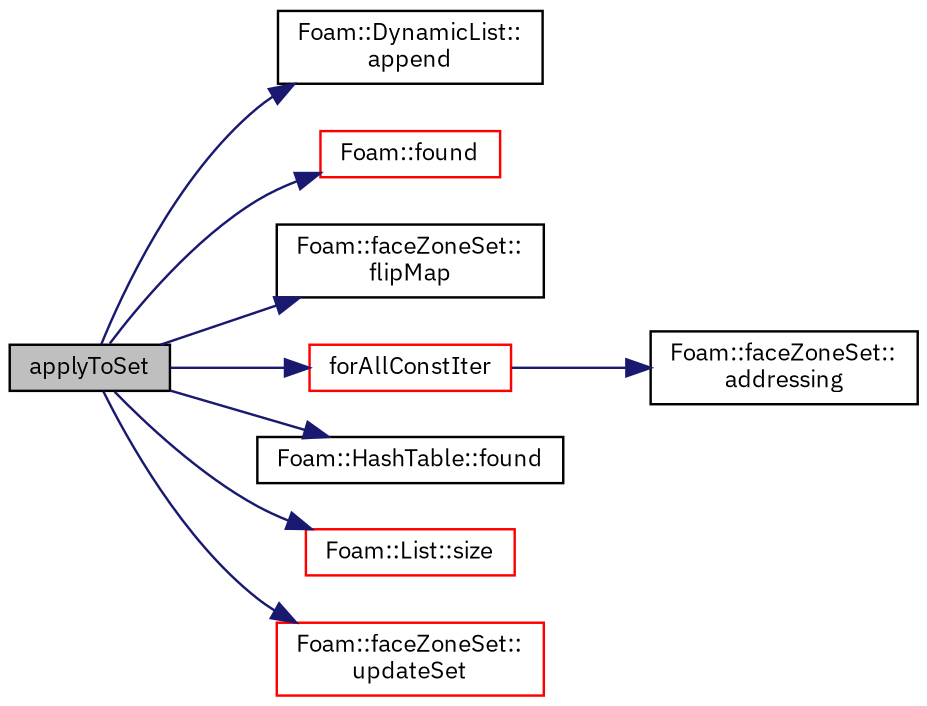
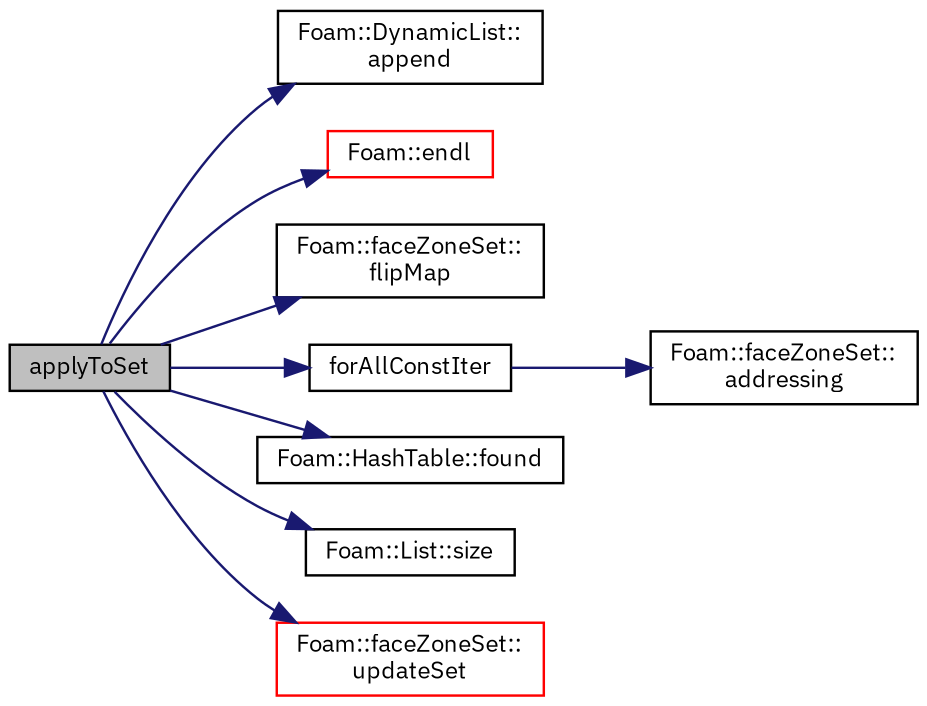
node "Foam::found": label "Foam::found" -> "Foam::endl"
node "forAllConstIter": color red -> black
node "Foam::List::size": color red -> black
